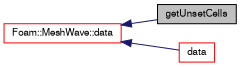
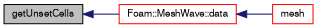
edge "getUnsetCells" -> "Foam::MeshWave::data": reversed
node "data": label "data" -> "mesh"
